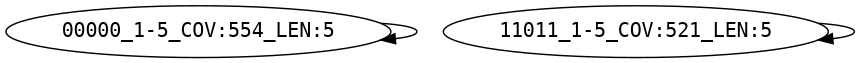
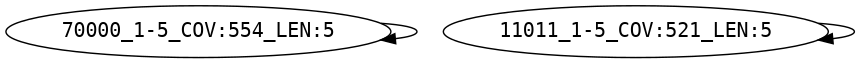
node "00000_1-5_COV:554_LEN:5": label "00000_1-5_COV:554_LEN:5" -> "70000_1-5_COV:554_LEN:5"
